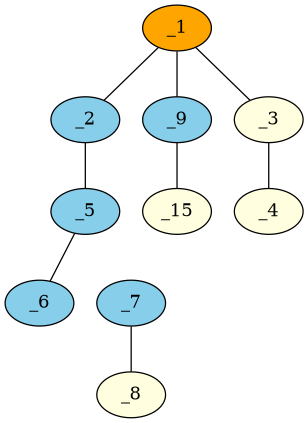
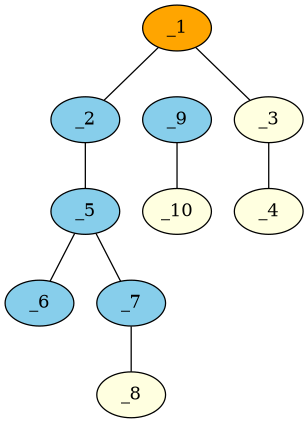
edge "_1" -- "_9": removed
node "_15": label "_15" -> "_10"
edge "_5" -- "_7": added
